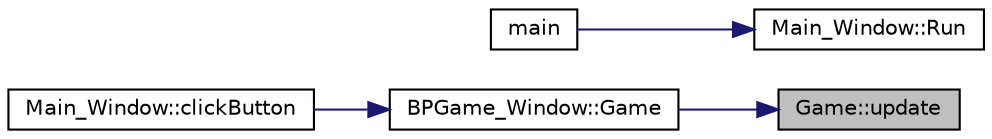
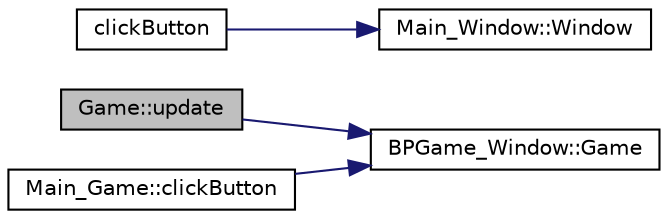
node "main": label "main" -> "clickButton"
node "Main_Window::Run": label "Main_Window::Run" -> "Main_Window::Window"
node "Main_Window::clickButton": label "Main_Window::clickButton" -> "Main_Game::clickButton"
edge "BPGame_Window::Game" -> "Game::update": reversed
